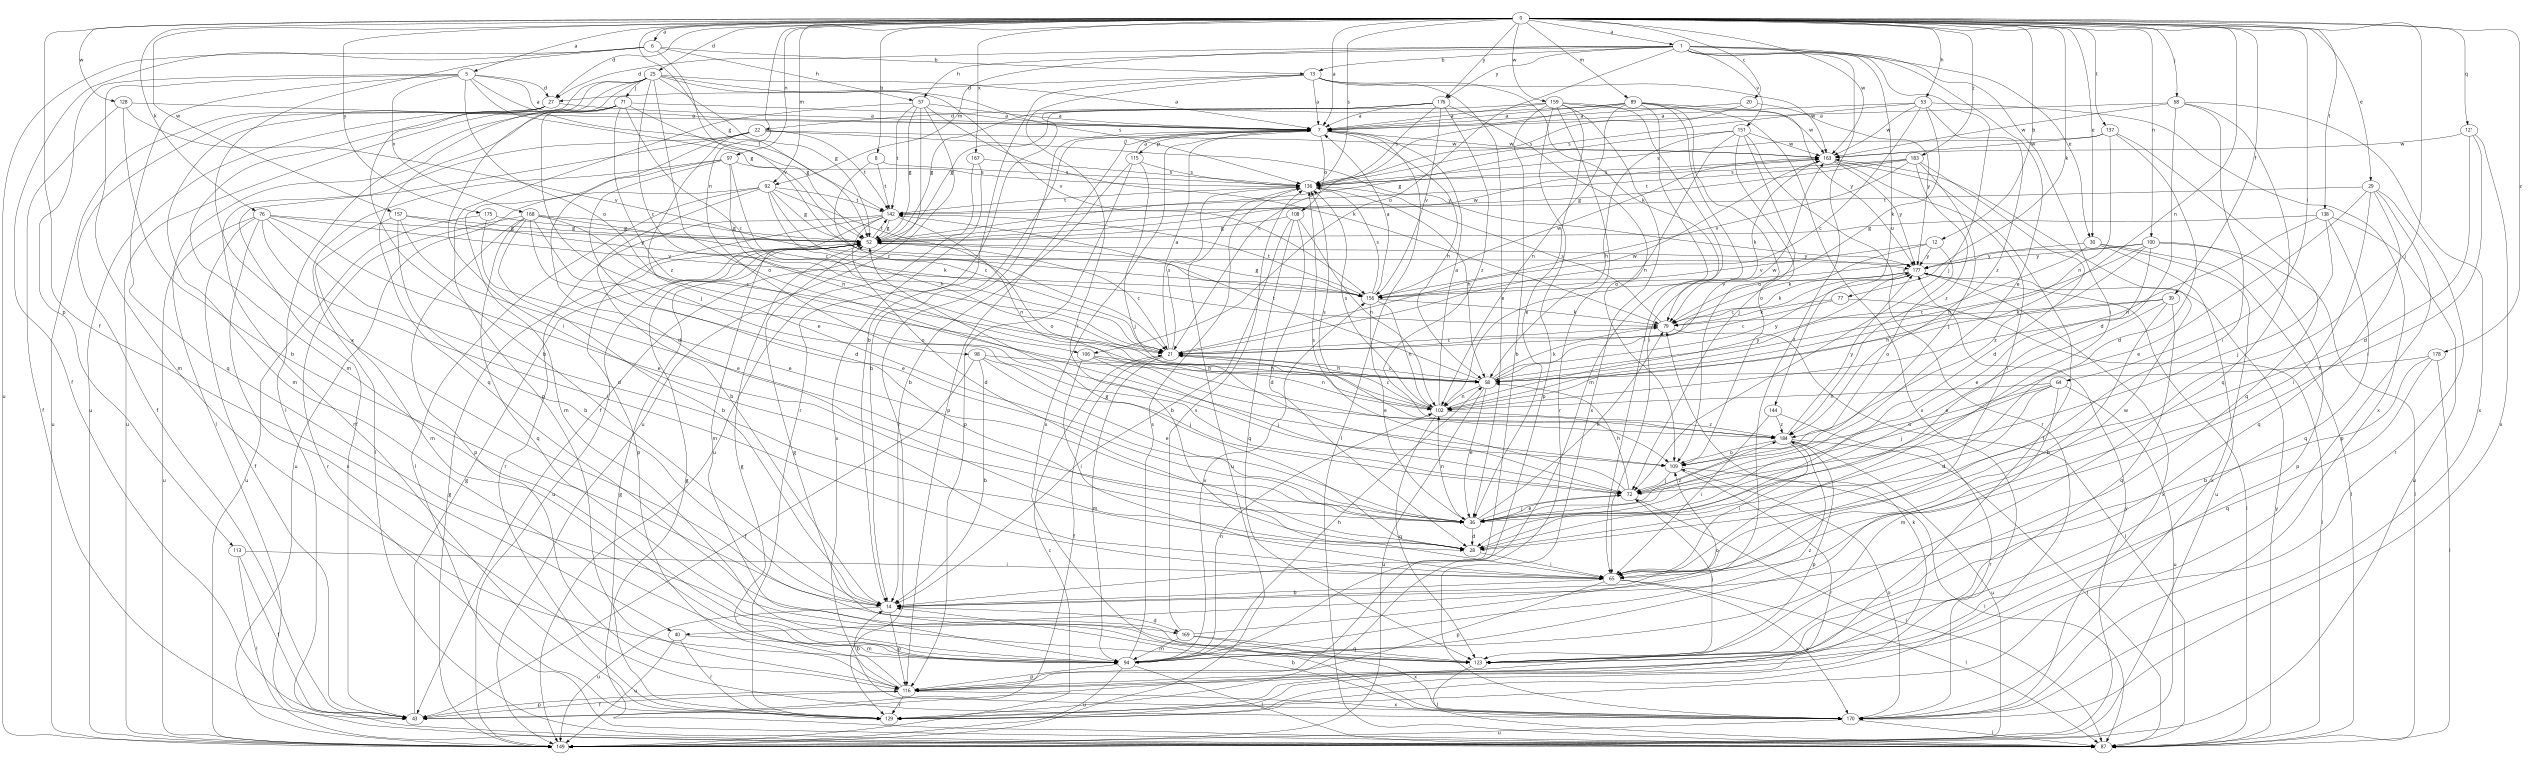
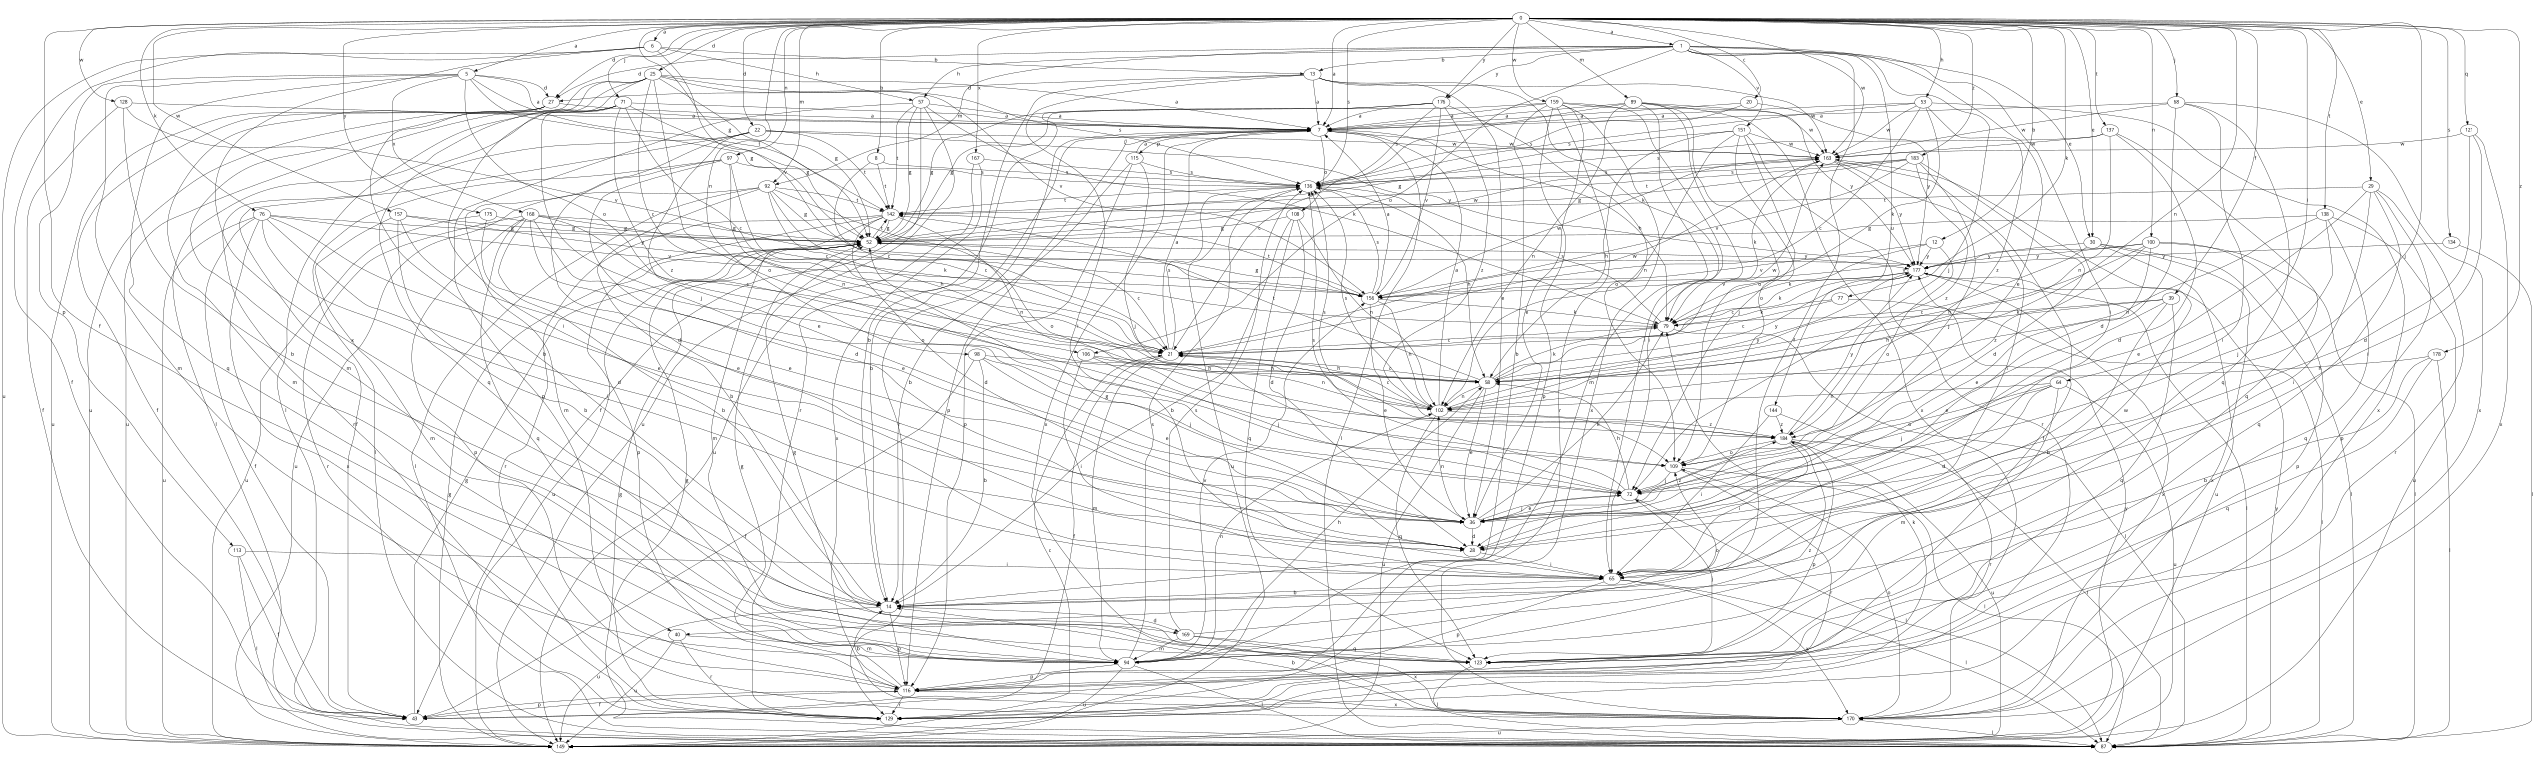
edge "25" -> "71": now "0" -> "71"
edge "89" -> "22": now "0" -> "22"
edge "7" -> "58": now "7" -> "79"
node "134": added
